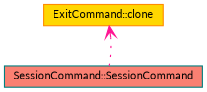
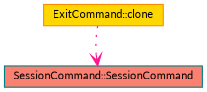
edge "SessionCommand::SessionCommand" -> "ExitCommand::clone": reversed
